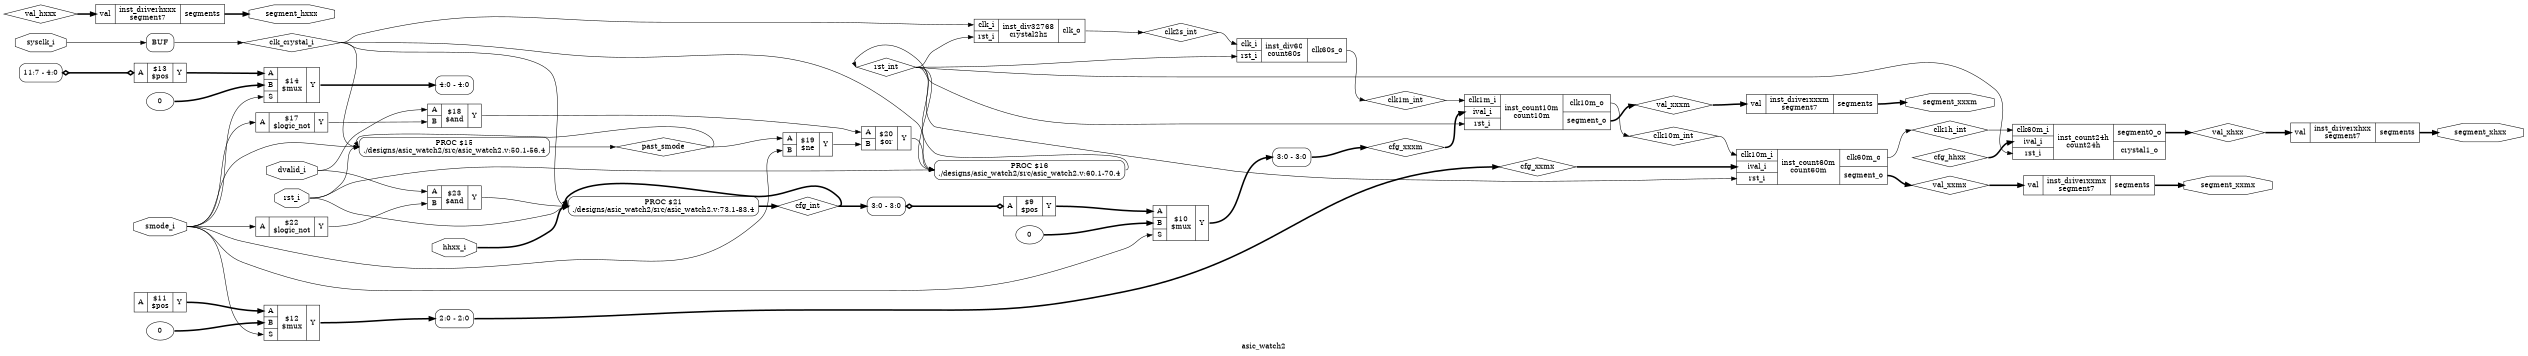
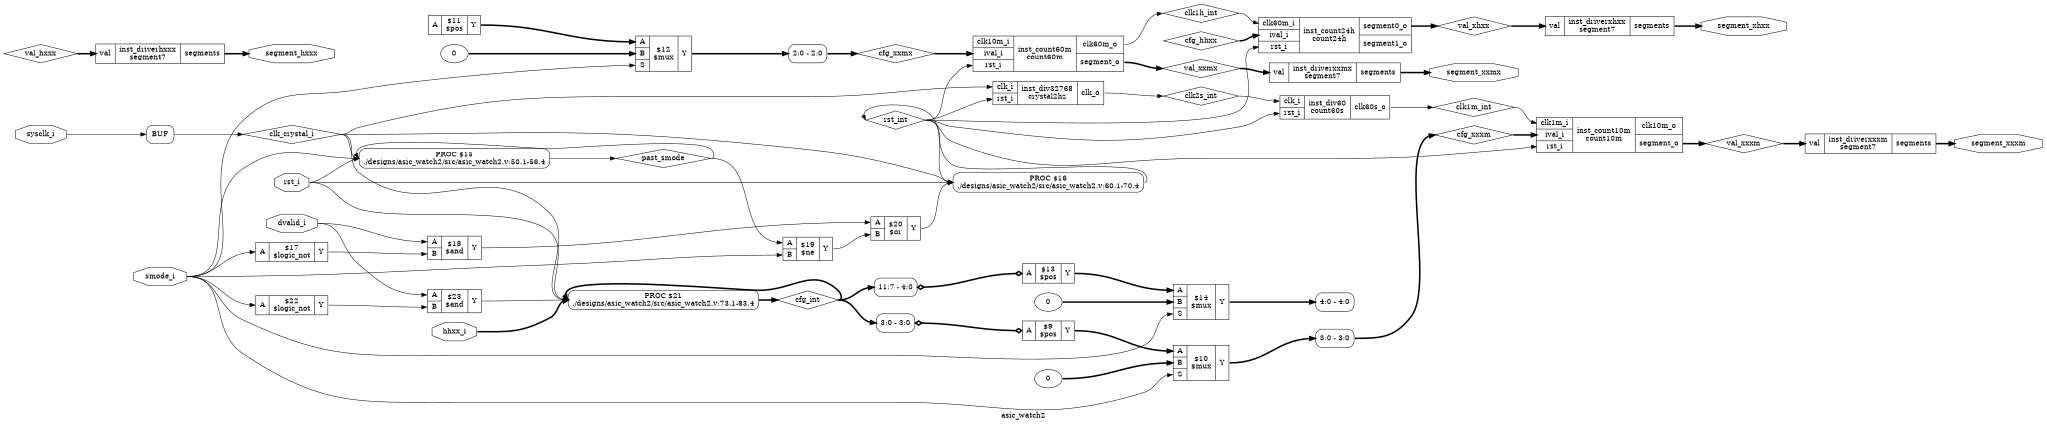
node "clk10m_int": removed
node "clk60m_i": text "crystal1_o" -> "segment1_o"
edge "cfg_int" -> "11:7 - 4:0": added
